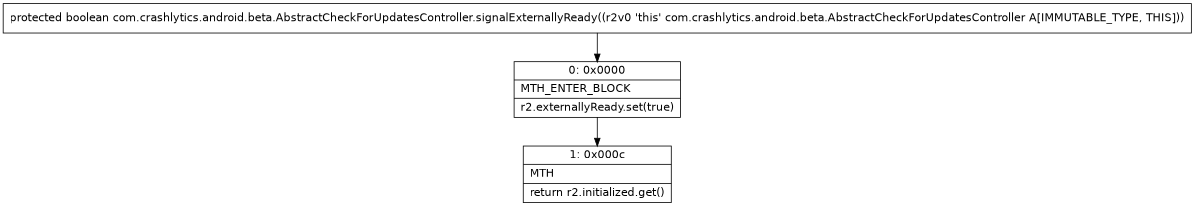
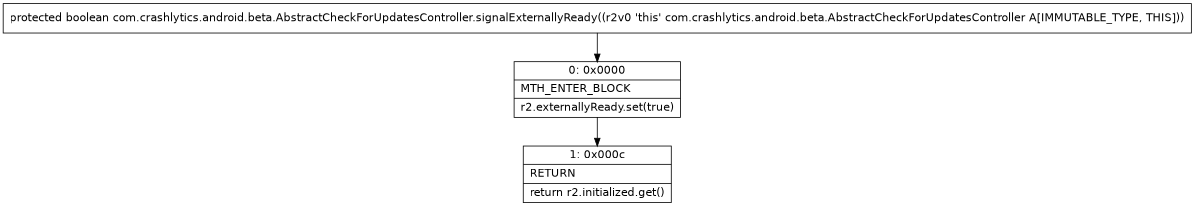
node "1: 0x000c": text "MTH" -> "RETURN"
